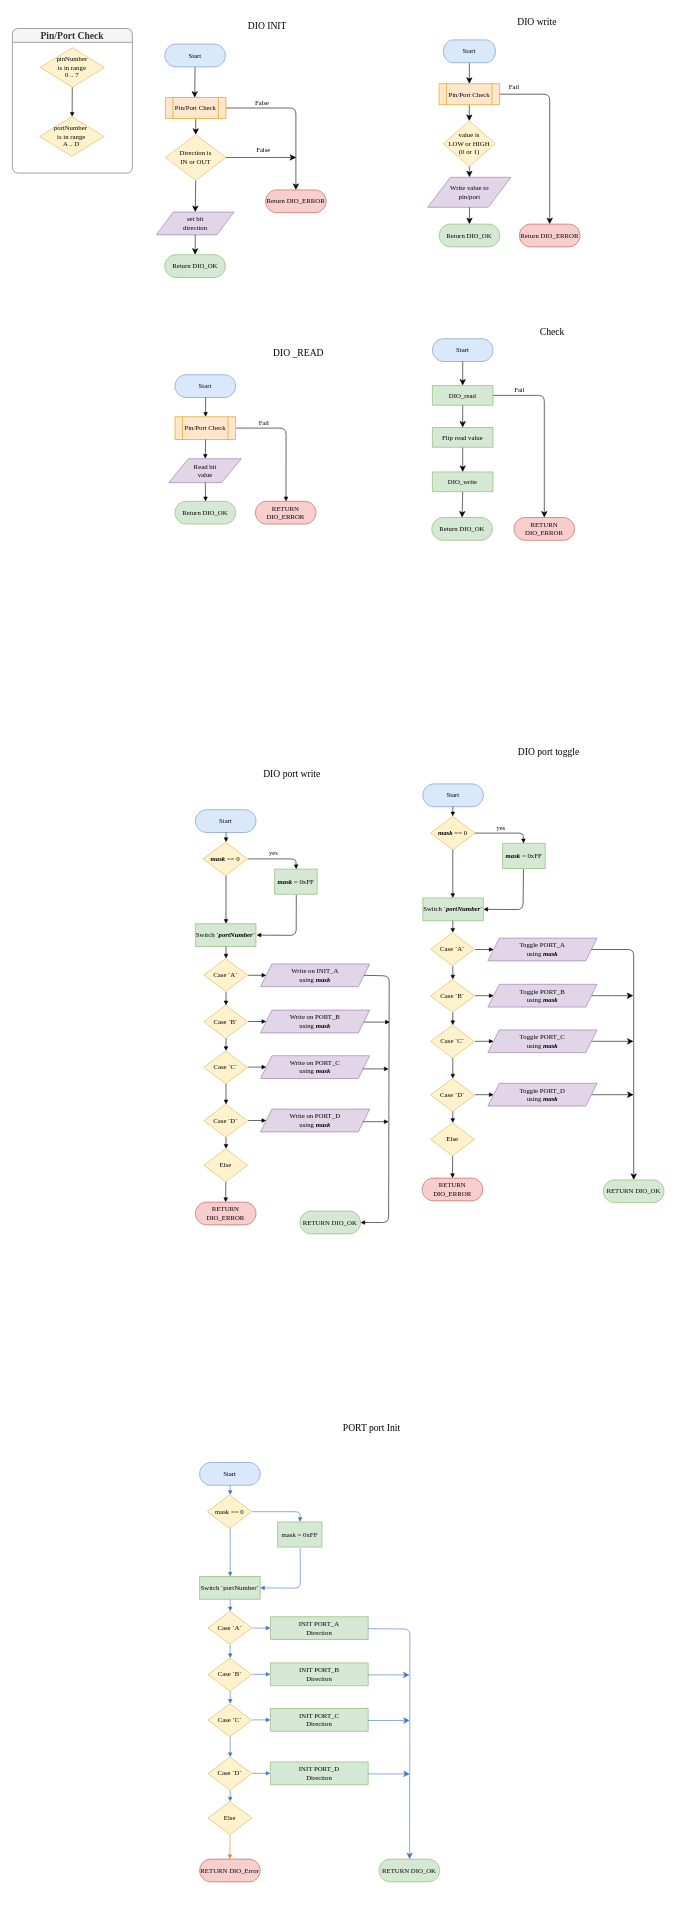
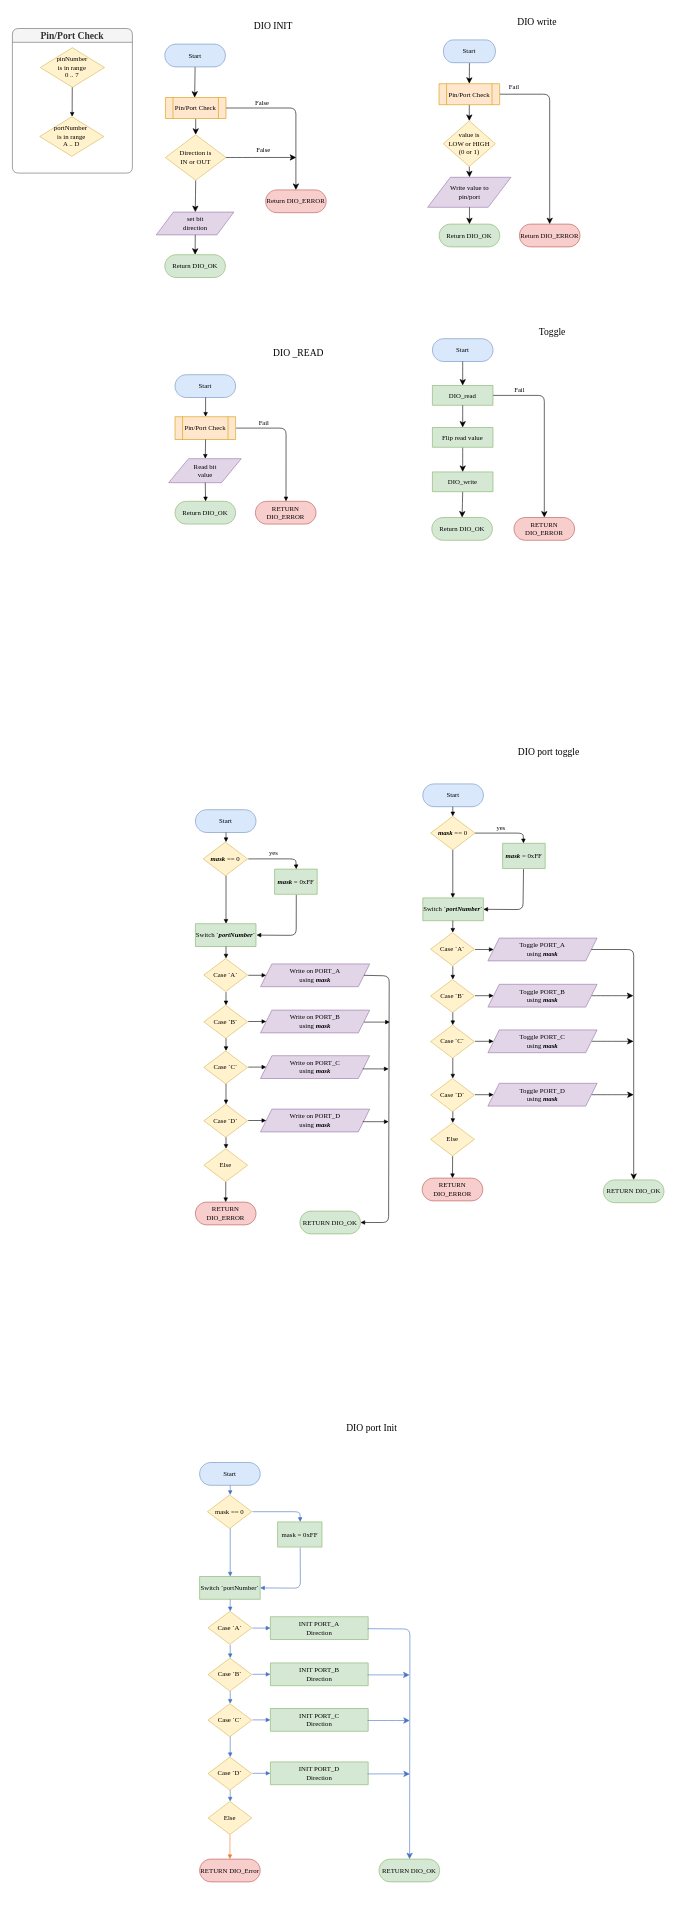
node "DIO INIT": moved (267, 26) -> (273, 26)
node "Check": label "Check" -> "Toggle"
node "DIO port write": removed
node "Write on INIT_A using mask": label "Write on INIT_A using mask" -> "Write on PORT_A using mask"
node "PORT port Init": label "PORT port Init" -> "DIO port Init"
